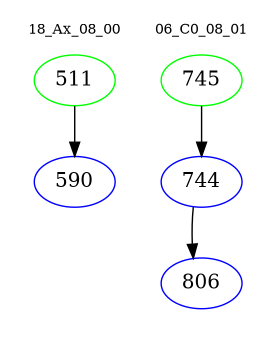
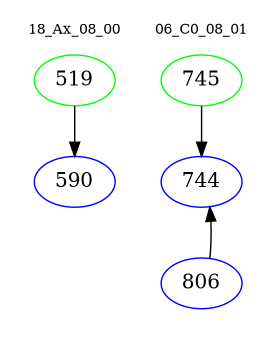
node "511": label "511" -> "519"
edge "744" -> "806": reversed
